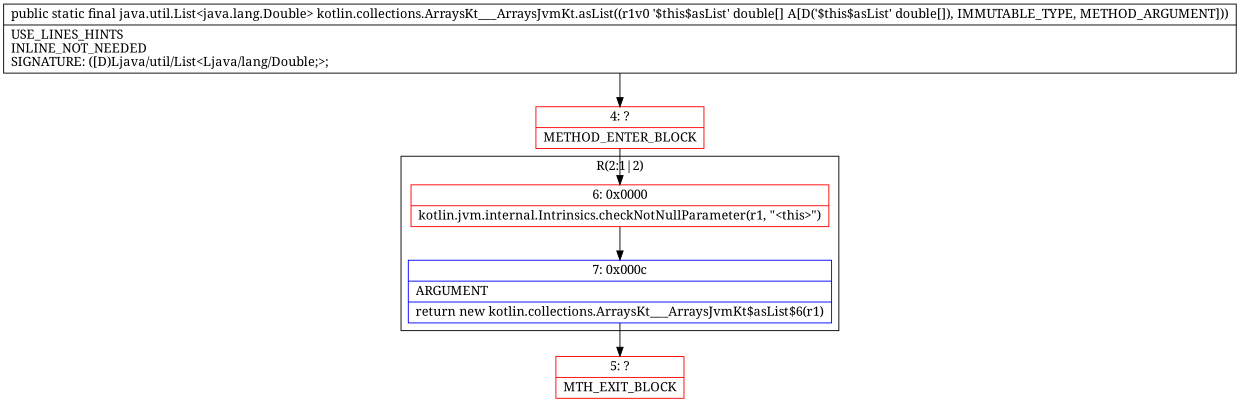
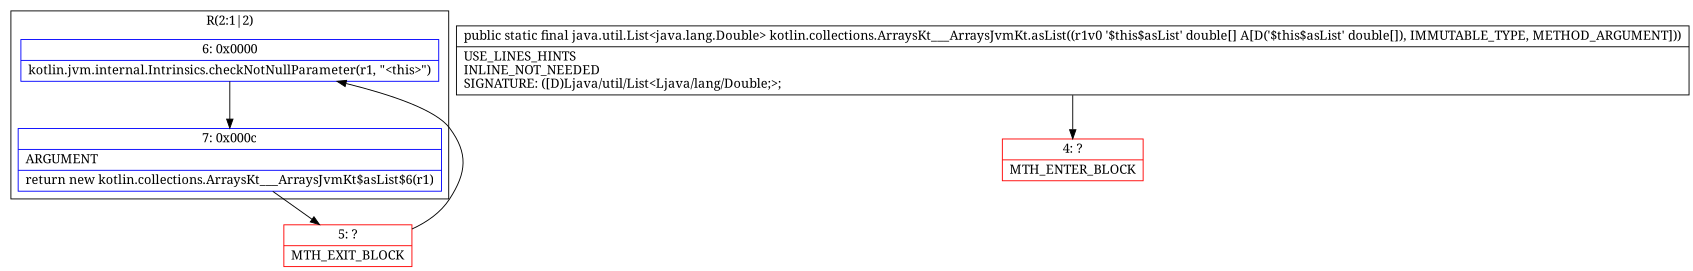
node "4: ?": text "METHOD_ENTER_BLOCK" -> "MTH_ENTER_BLOCK"
edge "4: ?" -> "6: 0x0000": now "5: ?" -> "6: 0x0000"
node "6: 0x0000": color red -> blue
